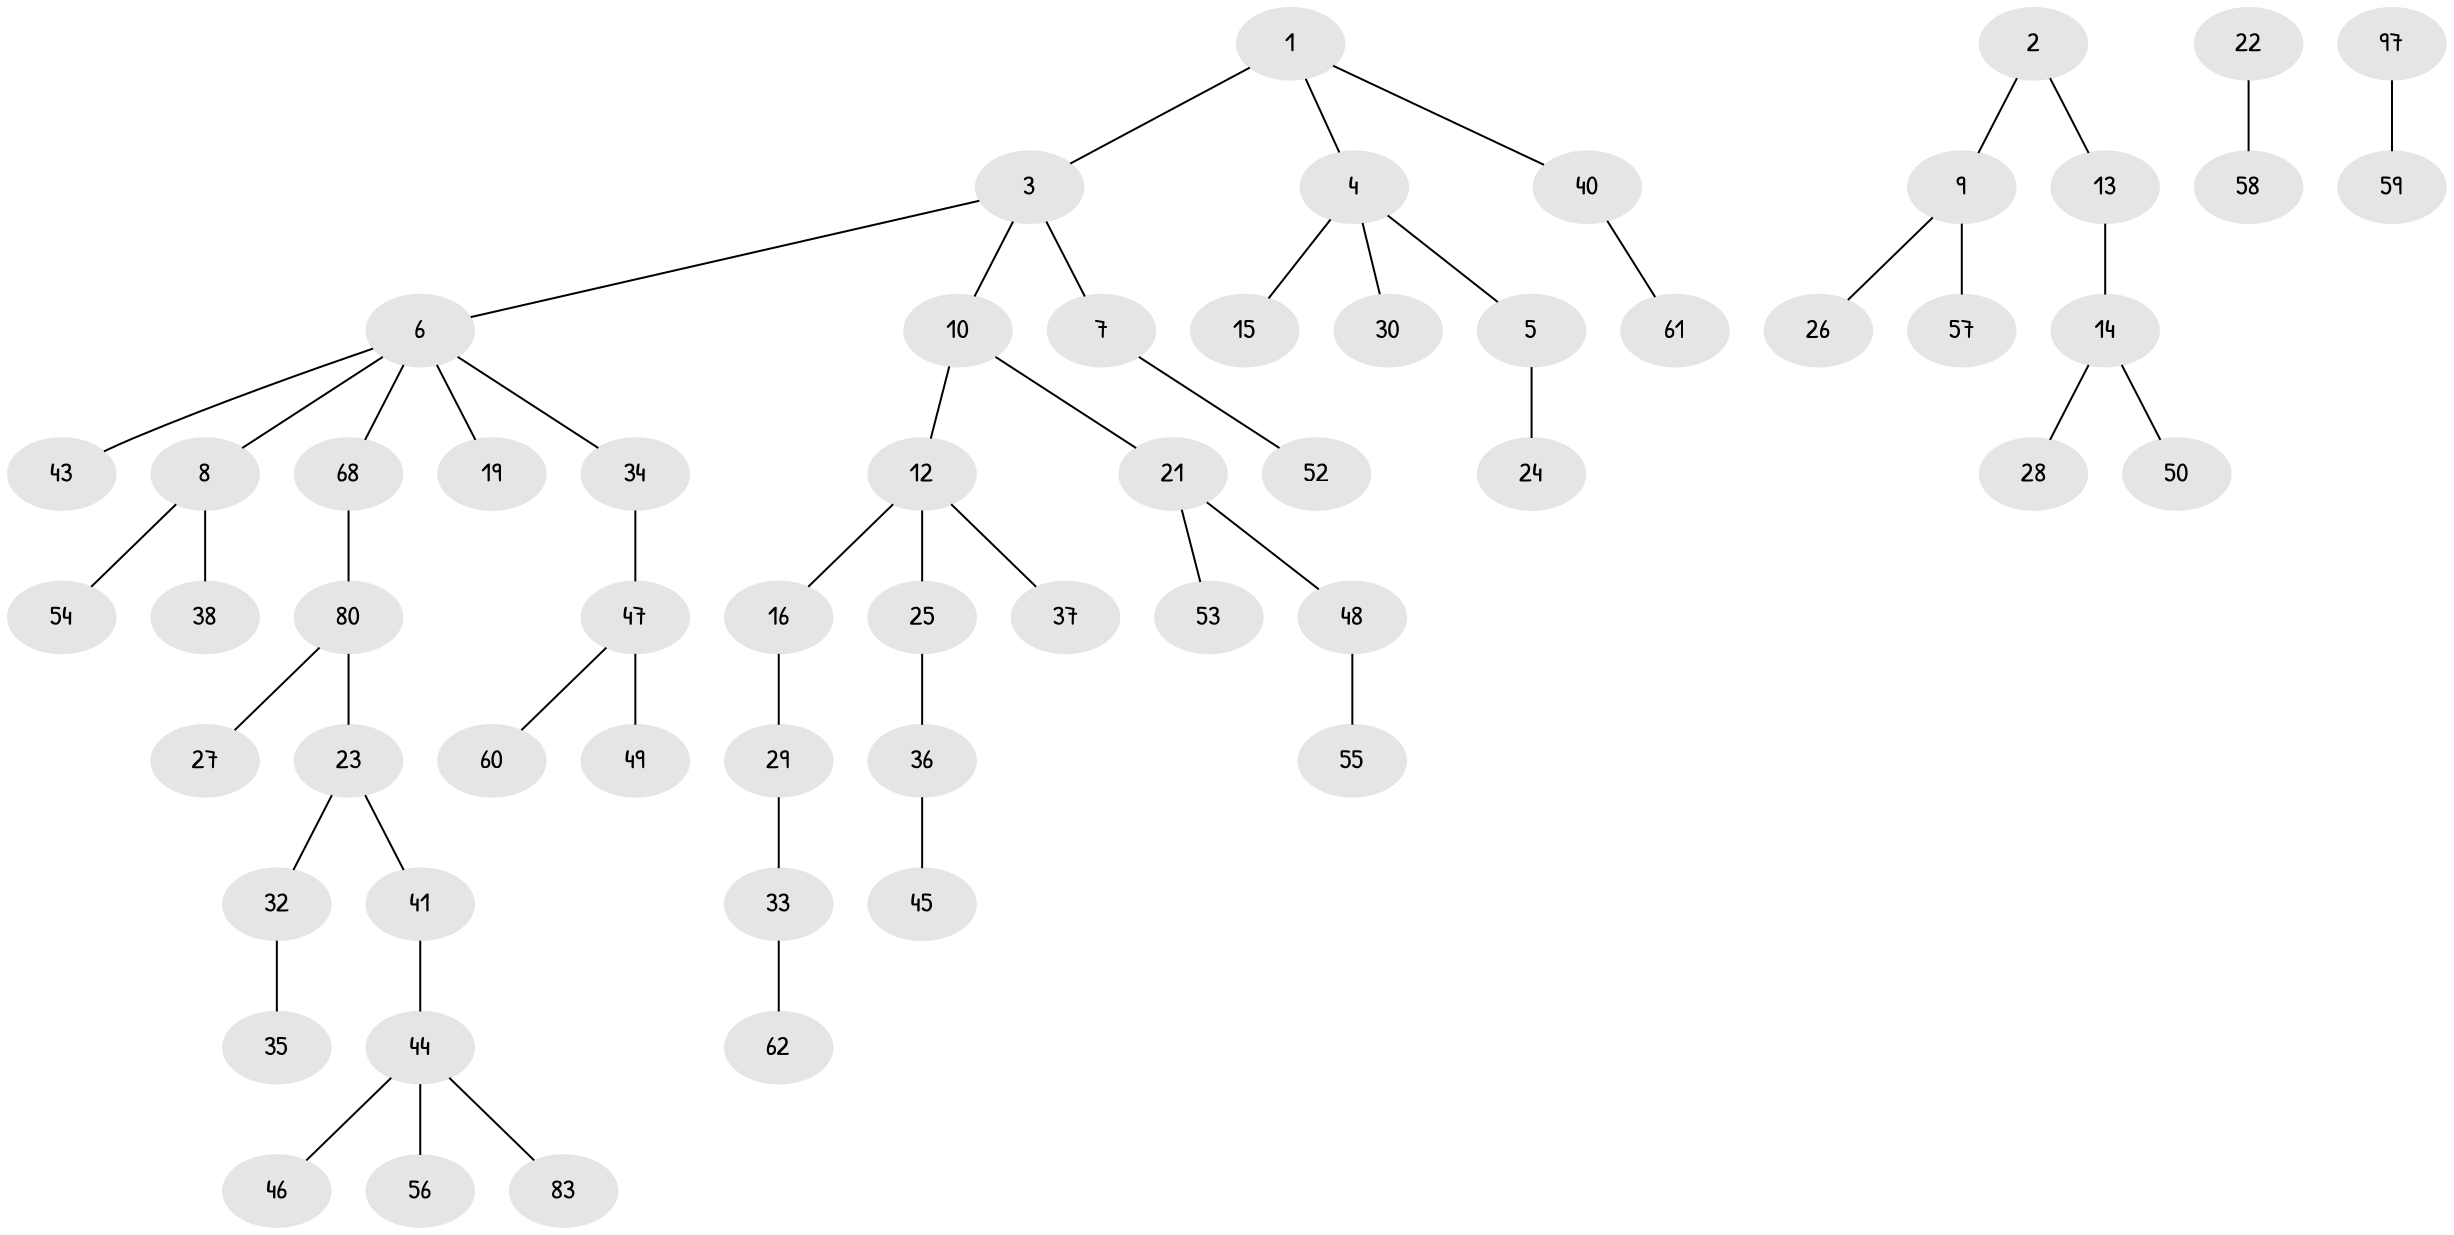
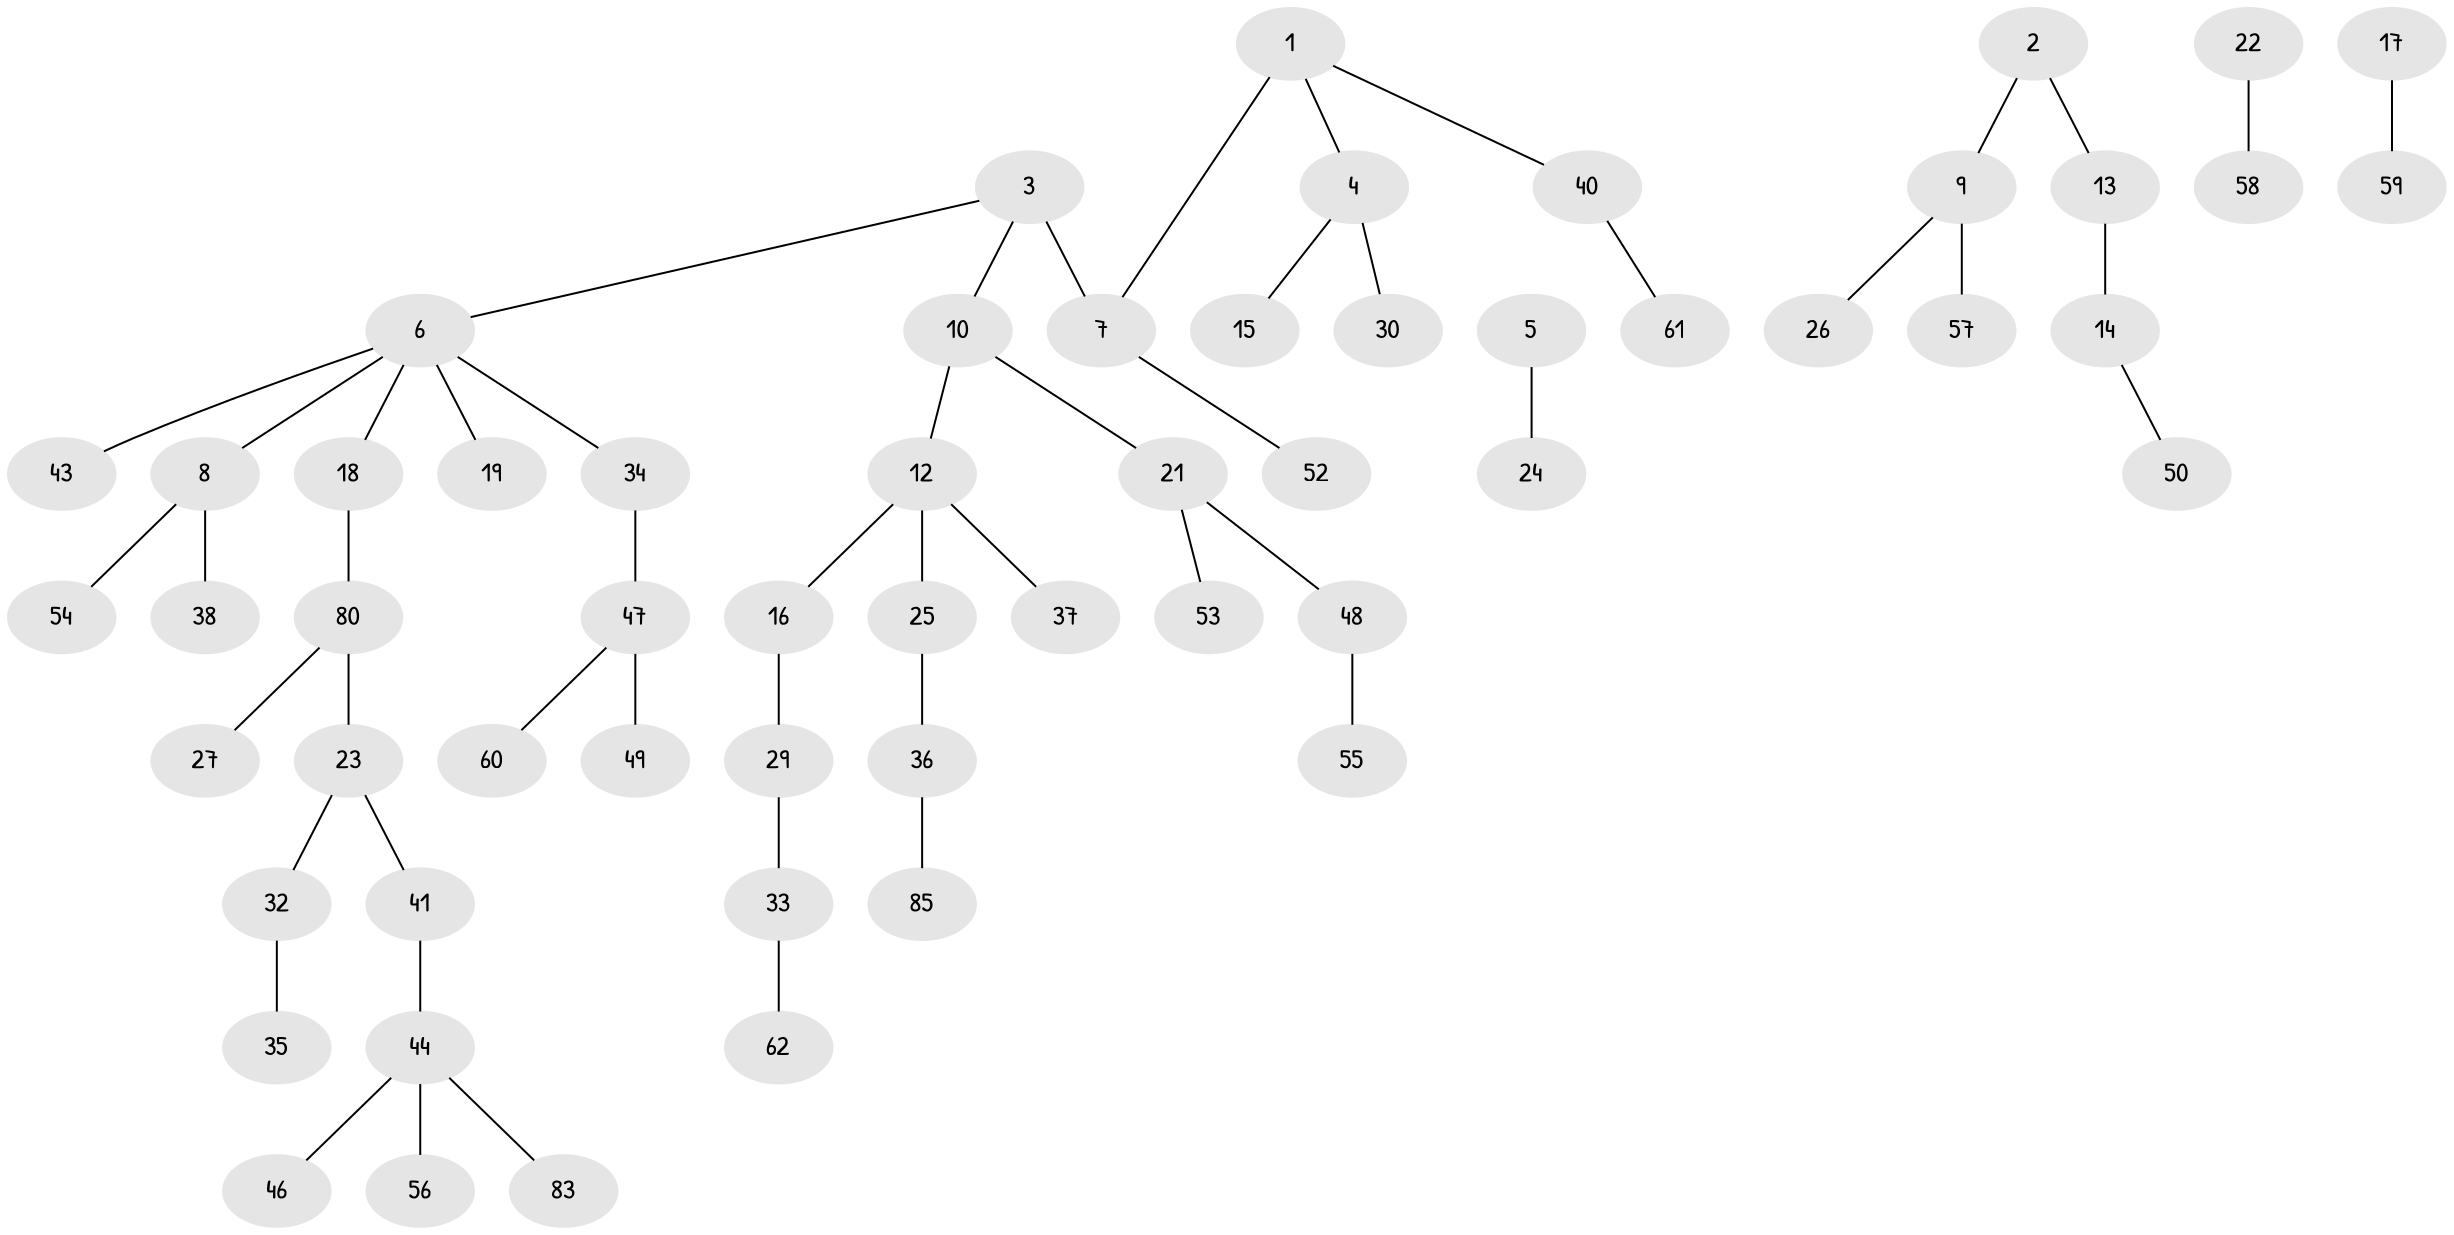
node "97": label "97" -> "17"
edge "1" -- "3": now "1" -- "7"
edge "4" -- "5": removed
node "68": label "68" -> "18"
node "28": removed
node "45": label "45" -> "85"
